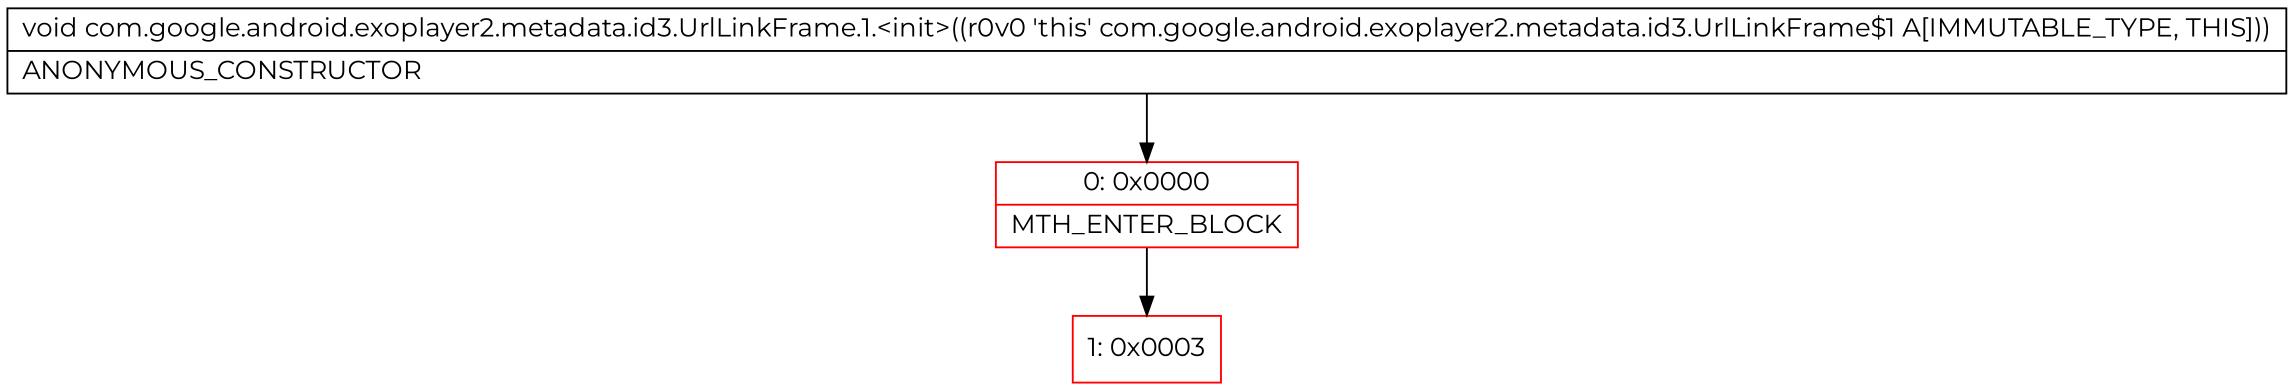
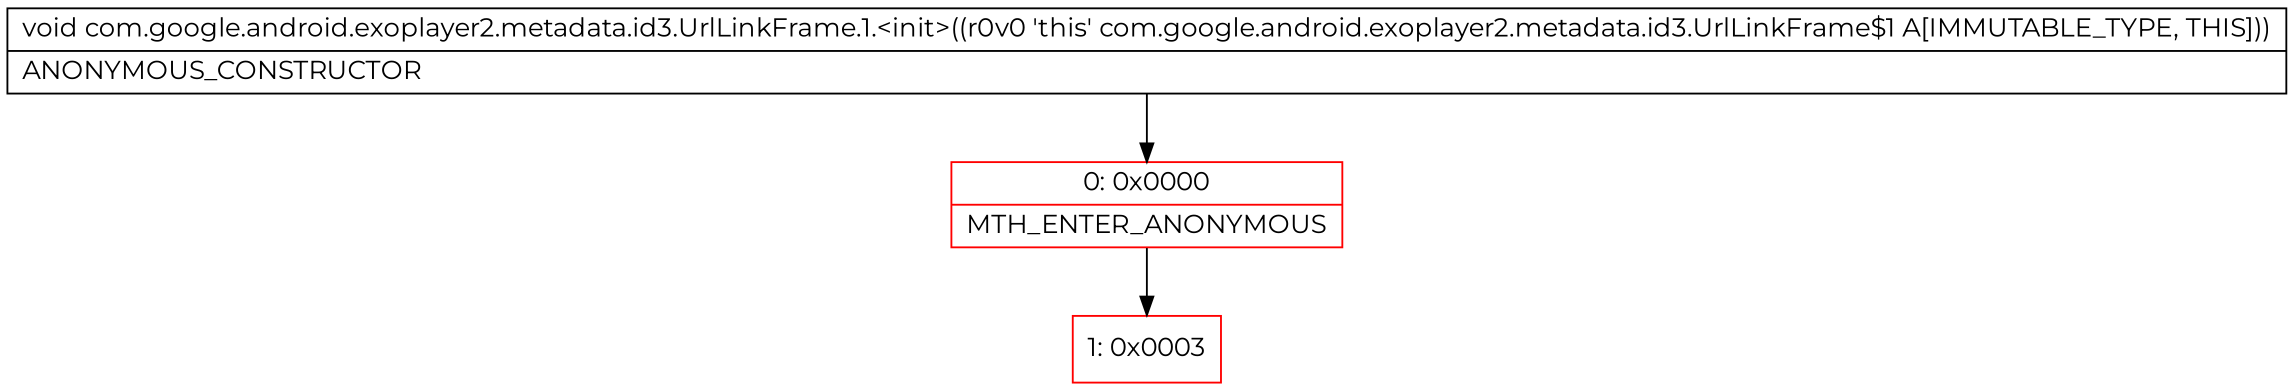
node "0: 0x0000": text "MTH_ENTER_BLOCK" -> "MTH_ENTER_ANONYMOUS"
